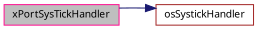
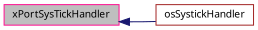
edge "xPortSysTickHandler" -> "osSystickHandler": reversed
